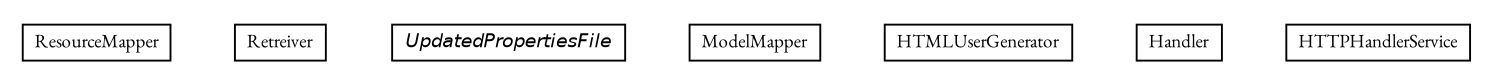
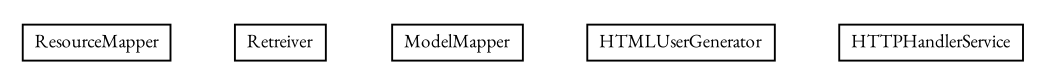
node "UpdatedPropertiesFile": removed
node "Handler": removed
